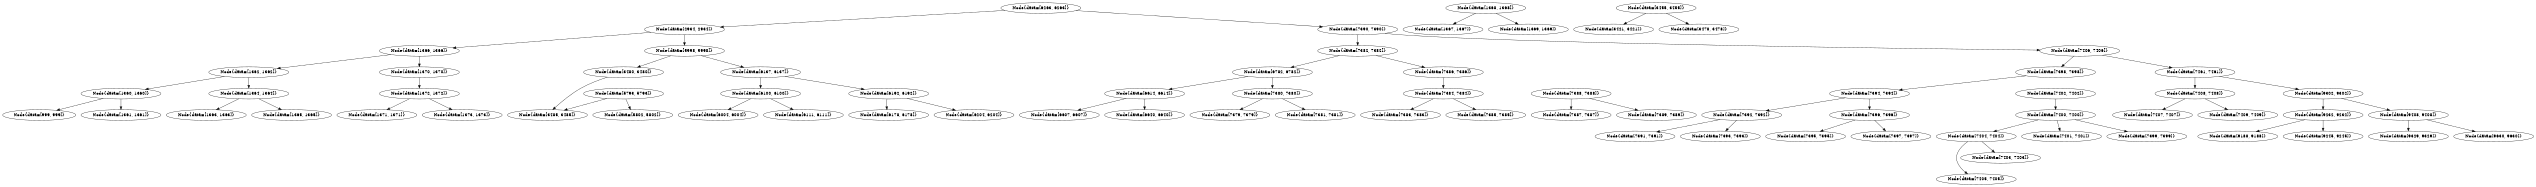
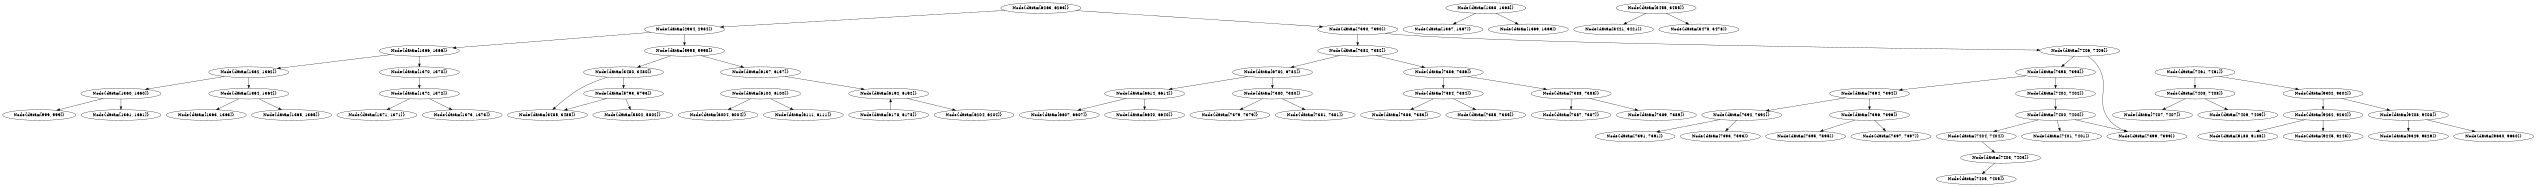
edge "Node{data=[7406, 7406]}" -> "Node{data=[7461, 7461]}": now "Node{data=[7406, 7406]}" -> "Node{data=[7399, 7399]}"
edge "Node{data=[3480, 3480]}" -> "Node{data=[5793, 5793]}": added
edge "Node{data=[6137, 6137]}" -> "Node{data=[6100, 6100]}": removed
edge "Node{data=[7398, 7398]}" -> "Node{data=[7402, 7402]}": added
edge "Node{data=[7386, 7386]}" -> "Node{data=[7388, 7388]}": added
edge "Node{data=[6192, 6192]}" -> "Node{data=[6178, 6178]}": reversed
edge "Node{data=[7404, 7404]}" -> "Node{data=[7405, 7405]}": now "Node{data=[7403, 7403]}" -> "Node{data=[7405, 7405]}"
